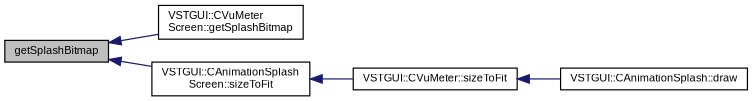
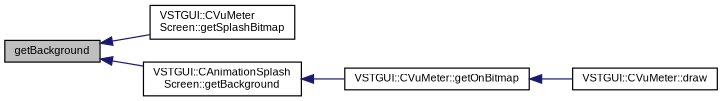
node "getSplashBitmap": label "getSplashBitmap" -> "getBackground"
node "VSTGUI::CAnimationSplash Screen::sizeToFit": label "VSTGUI::CAnimationSplash Screen::sizeToFit" -> "VSTGUI::CAnimationSplash Screen::getBackground"
node "VSTGUI::CVuMeter::sizeToFit": label "VSTGUI::CVuMeter::sizeToFit" -> "VSTGUI::CVuMeter::getOnBitmap"
node "VSTGUI::CAnimationSplash::draw": label "VSTGUI::CAnimationSplash::draw" -> "VSTGUI::CVuMeter::draw"
